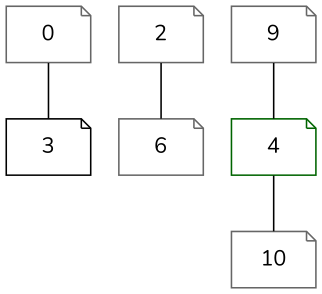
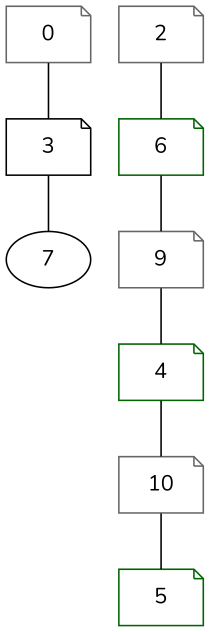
node "6": color gray40 -> darkgreen
edge "6" -- "9": added
node "7": added
node "5": added
